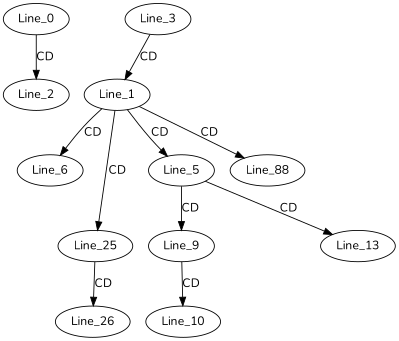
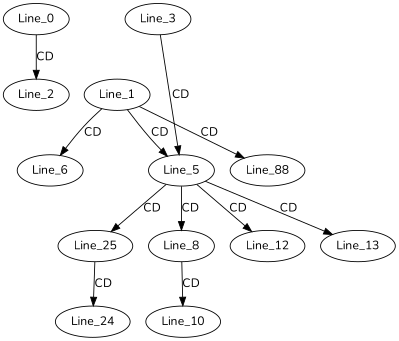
edge "Line_3" -> "Line_1": now "Line_3" -> "Line_5"
edge "Line_1" -> "Line_25": now "Line_5" -> "Line_25"
node "Line_9": label "Line_9" -> "Line_8"
node "Line_12": added
node "Line_26": label "Line_26" -> "Line_24"
